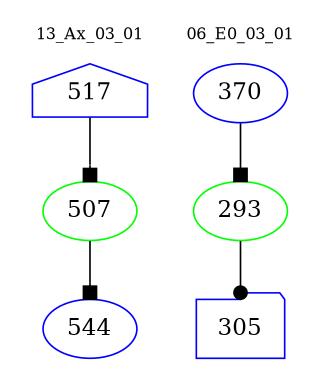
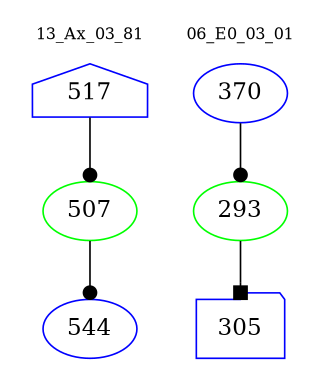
cluster "13_Ax_03_01": label "13_Ax_03_01" -> "13_Ax_03_81"
edge "517" -> "507": arrowhead box -> dot
edge "370" -> "293": arrowhead box -> dot
edge "507" -> "544": arrowhead box -> dot
edge "293" -> "305": arrowhead dot -> box
